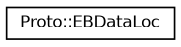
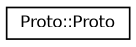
node "Proto::EBDataLoc": label "Proto::EBDataLoc" -> "Proto::Proto"
